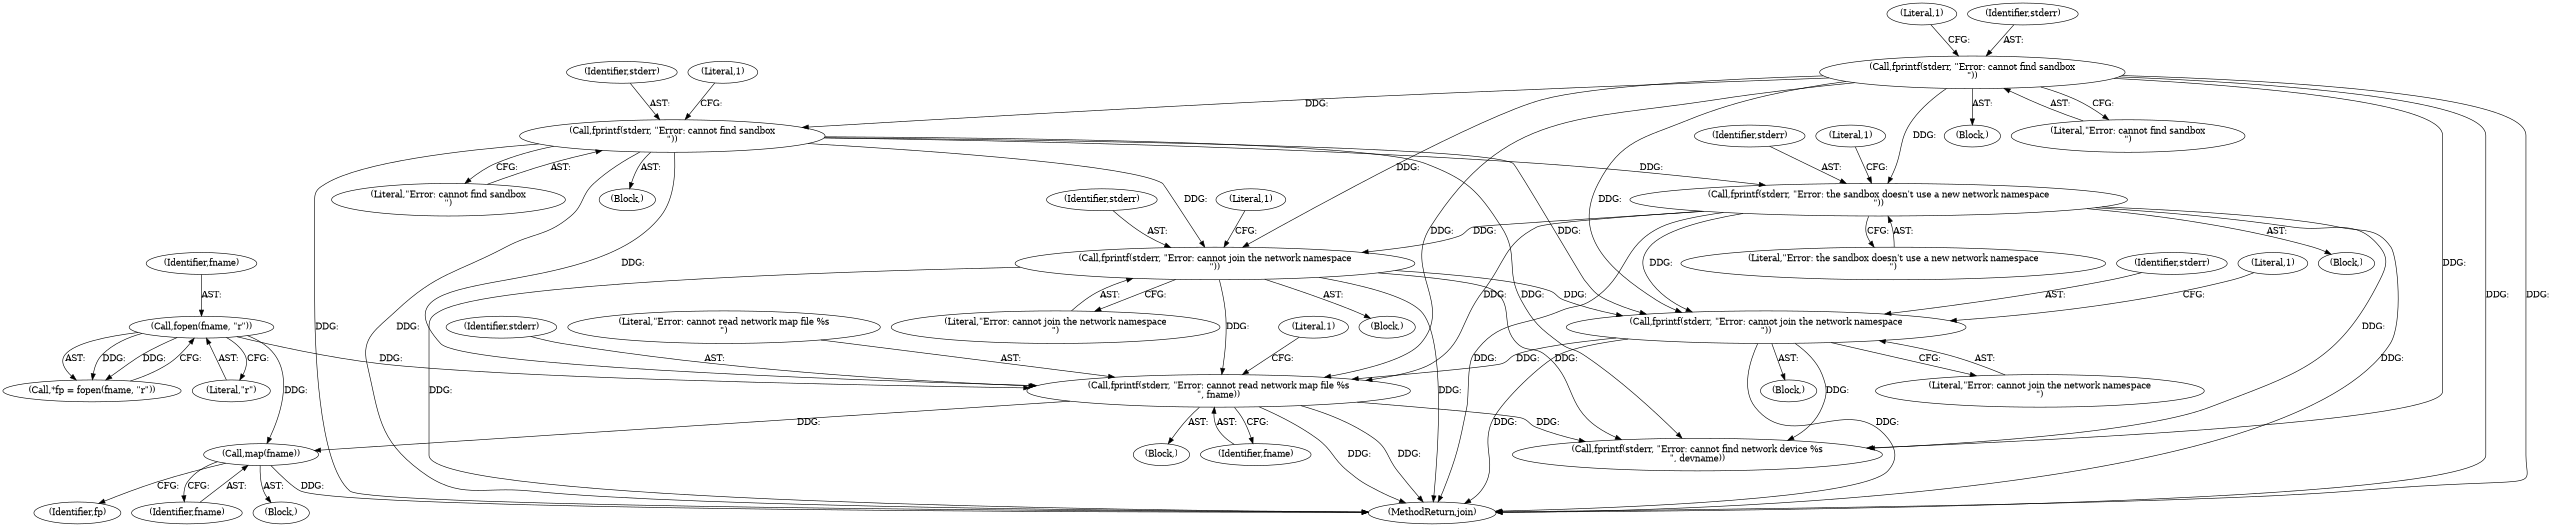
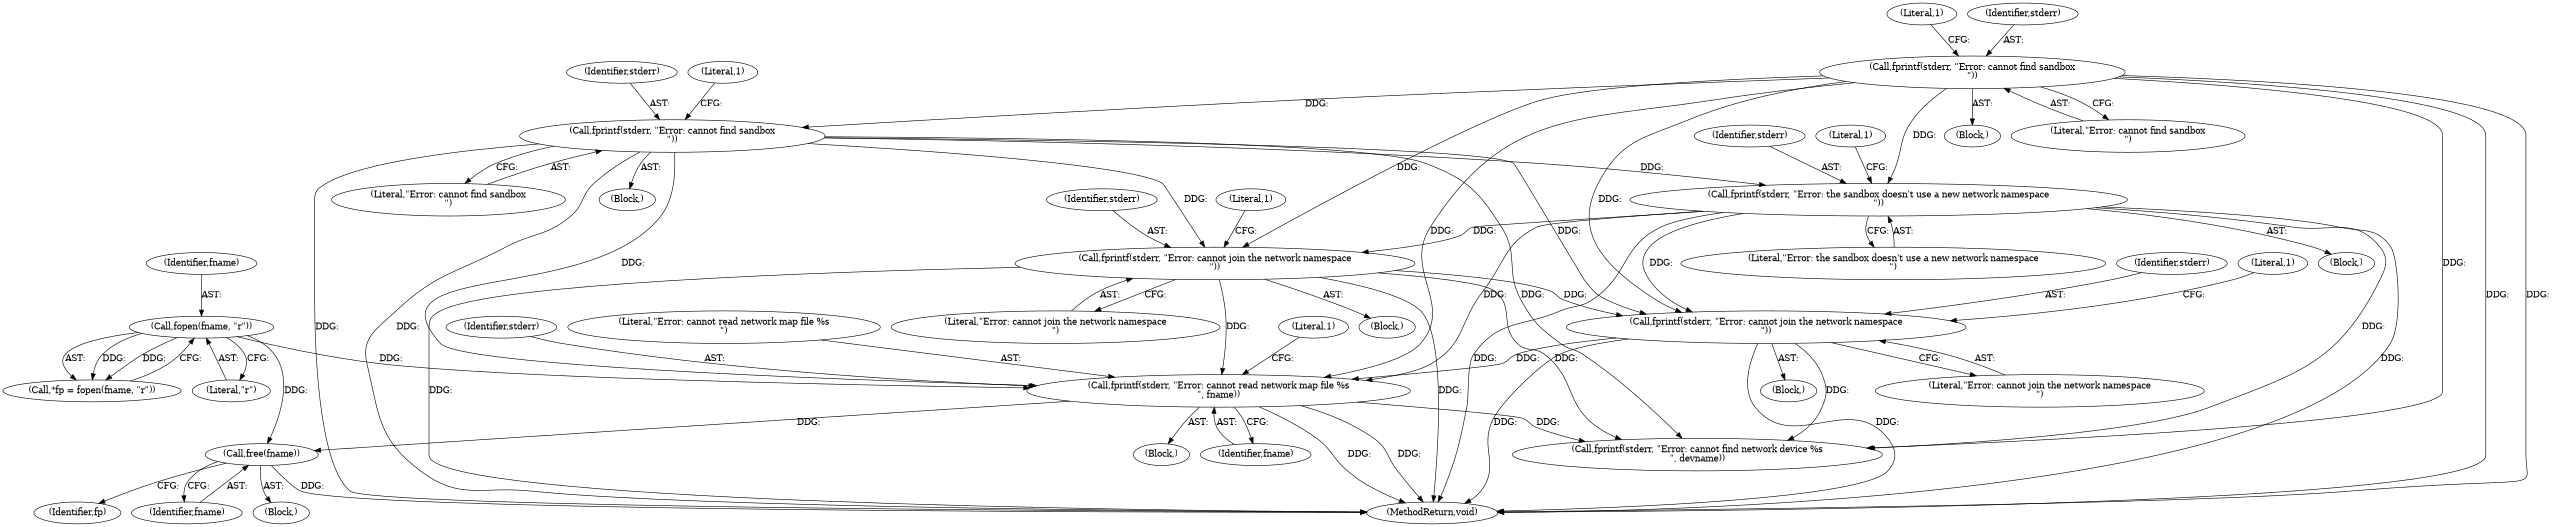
node "(Call,map(fname))": label "(Call,map(fname))" -> "(Call,free(fname))"
node "(MethodReturn,join)": label "(MethodReturn,join)" -> "(MethodReturn,void)"
